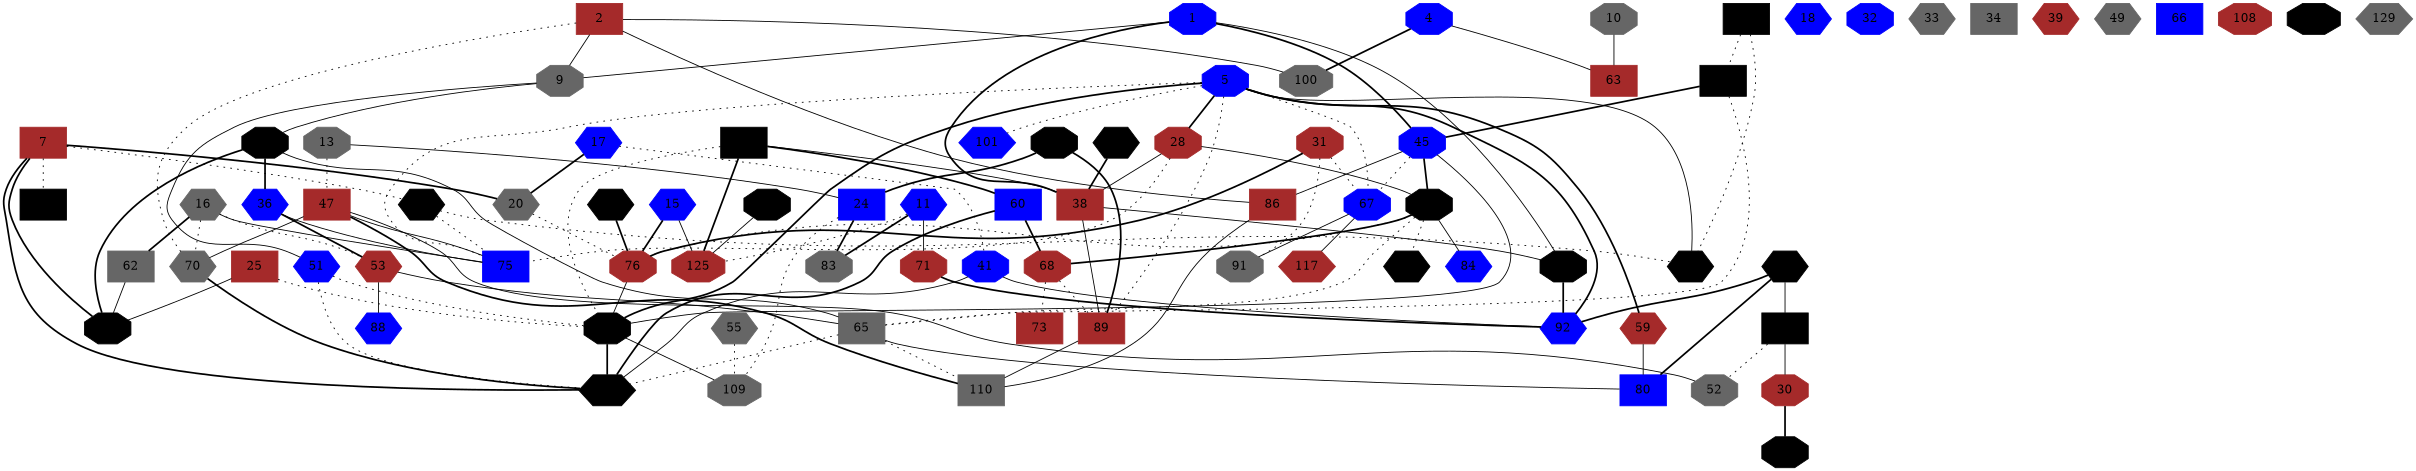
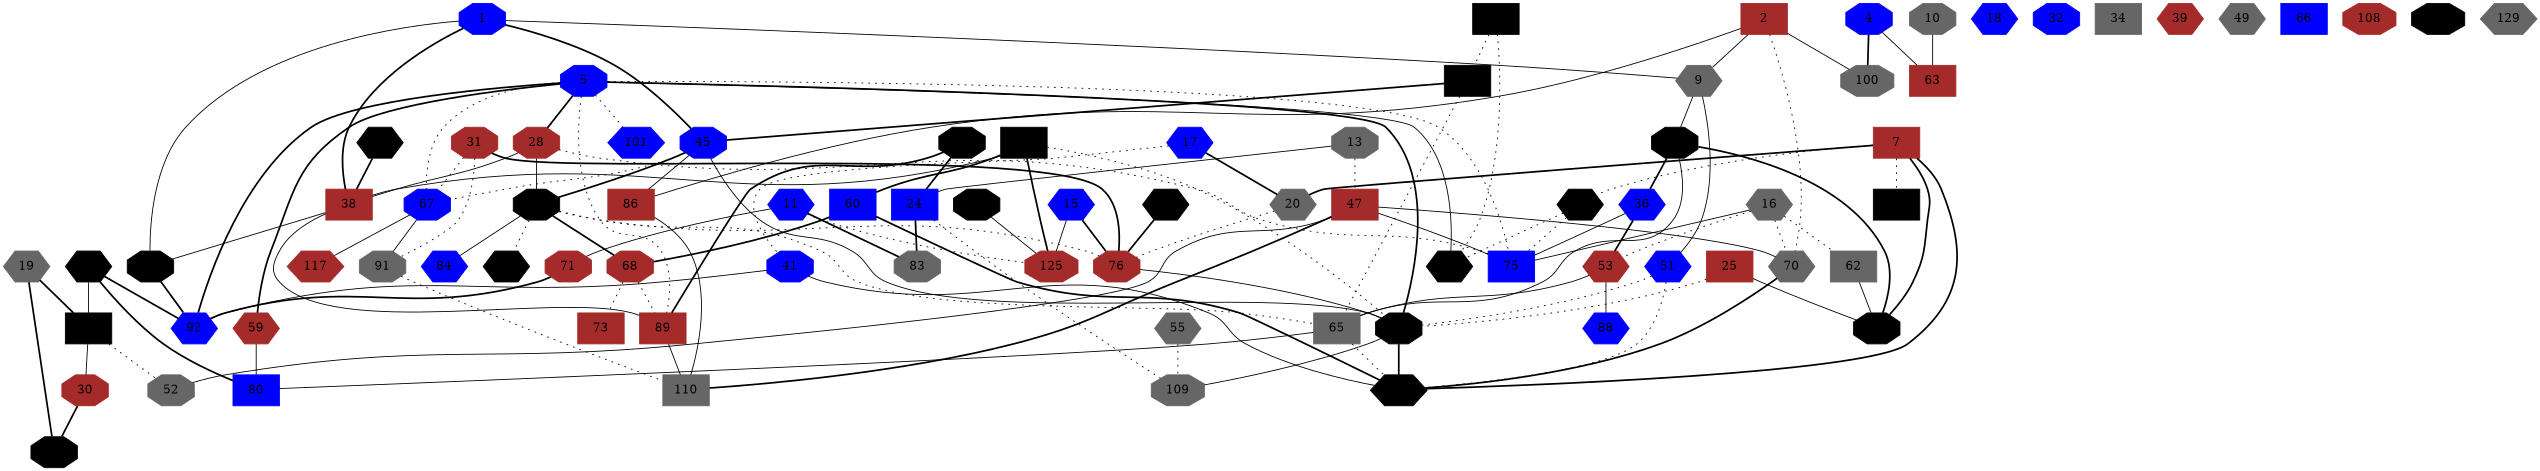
node "33": removed
node "9": shape octagon -> hexagon
edge "16" -- "62": style bold -> dotted
node "19": added
edge "65" -- "110": now "91" -- "110"
